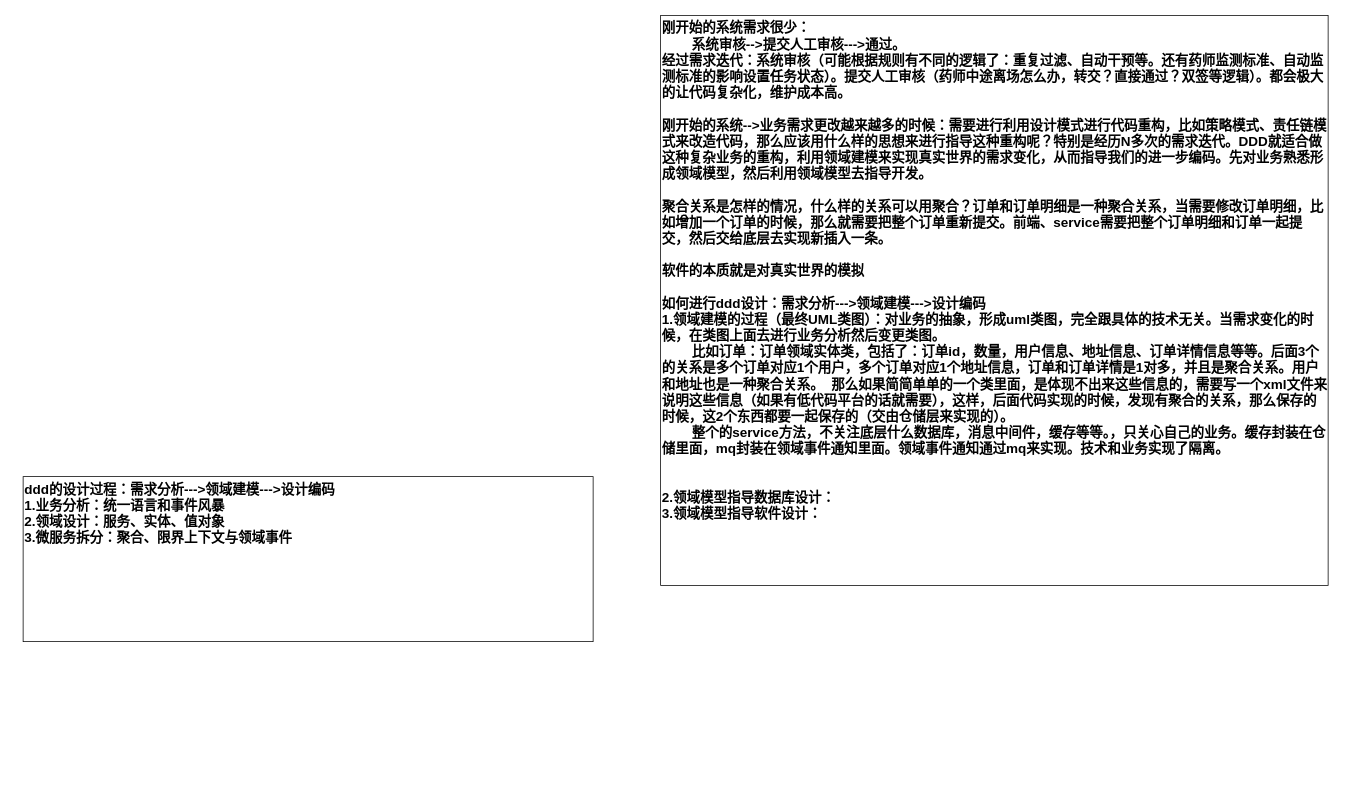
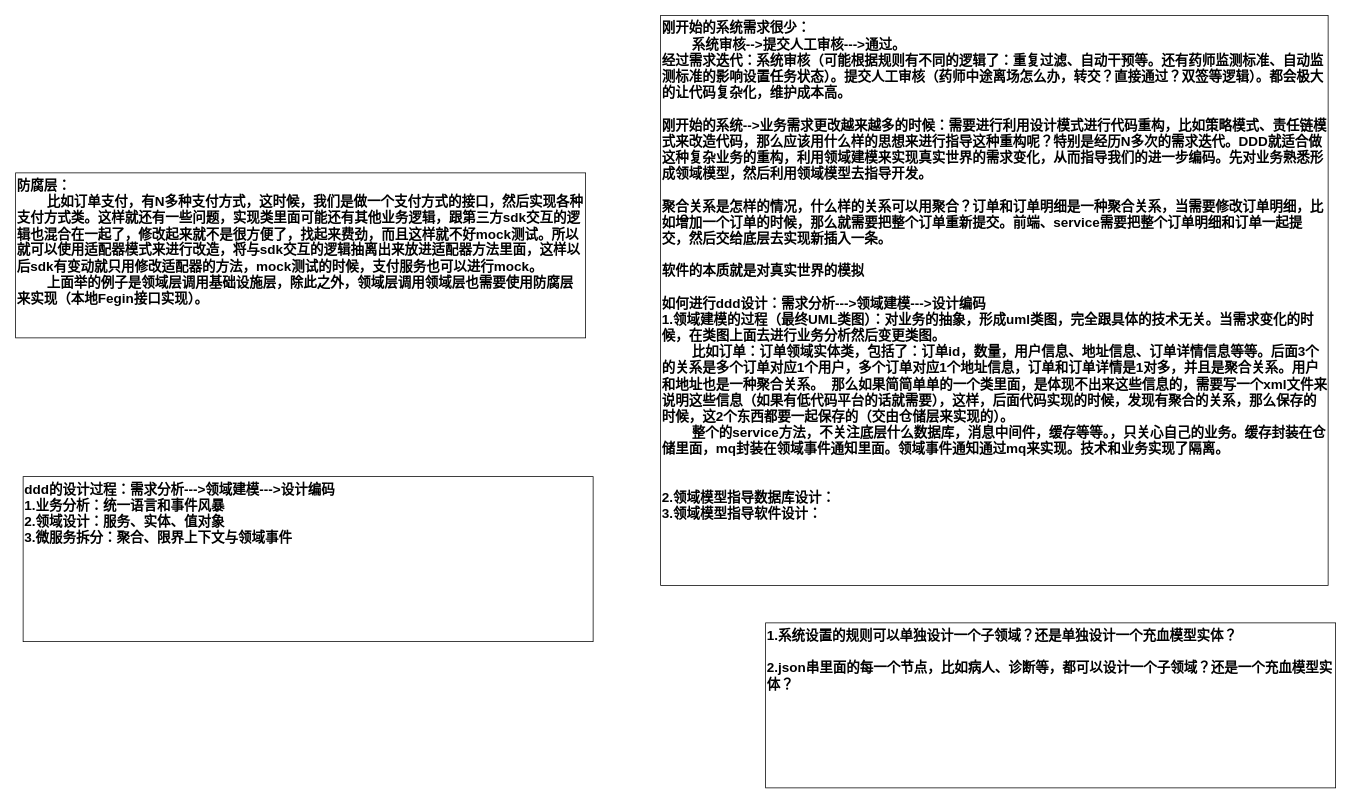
node "防腐层： 比如订单支付，有N多种支付方式，这时候，我们是做一个支付方式的接口，然后实现各种支付方式类。这样就还有一些问题，实现类里面可能还有其他业务逻辑，跟第三方sdk交互的逻辑也混合在一起了，修改起来就不是很方便了，找起来费劲，而且这样就不好mock测试。所以就可以使用适配器模式来进行改造，将与sdk交互的逻辑抽离出来放进适配器方法里面，这样以后sdk有变动就只用修改适配器的方法，mock测试的时候，支付服务也可以进行mock。 上面举的例子是领域层调用基础设施层，除此之外，领域层调用领域层也需要使用防腐层来实现（本地Fegin接口实现）。": added
node "1.系统设置的规则可以单独设计一个子领域？还是单独设计一个充血模型实体？ 2.json串里面的每一个节点，比如病人、诊断等，都可以设计一个子领域？还是一个充血模型实体？": added
